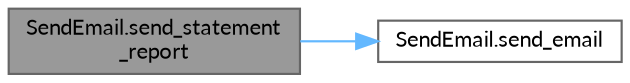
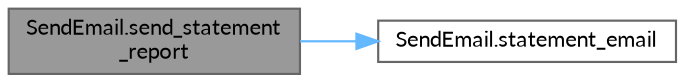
node "SendEmail.send_email": label "SendEmail.send_email" -> "SendEmail.statement_email"
